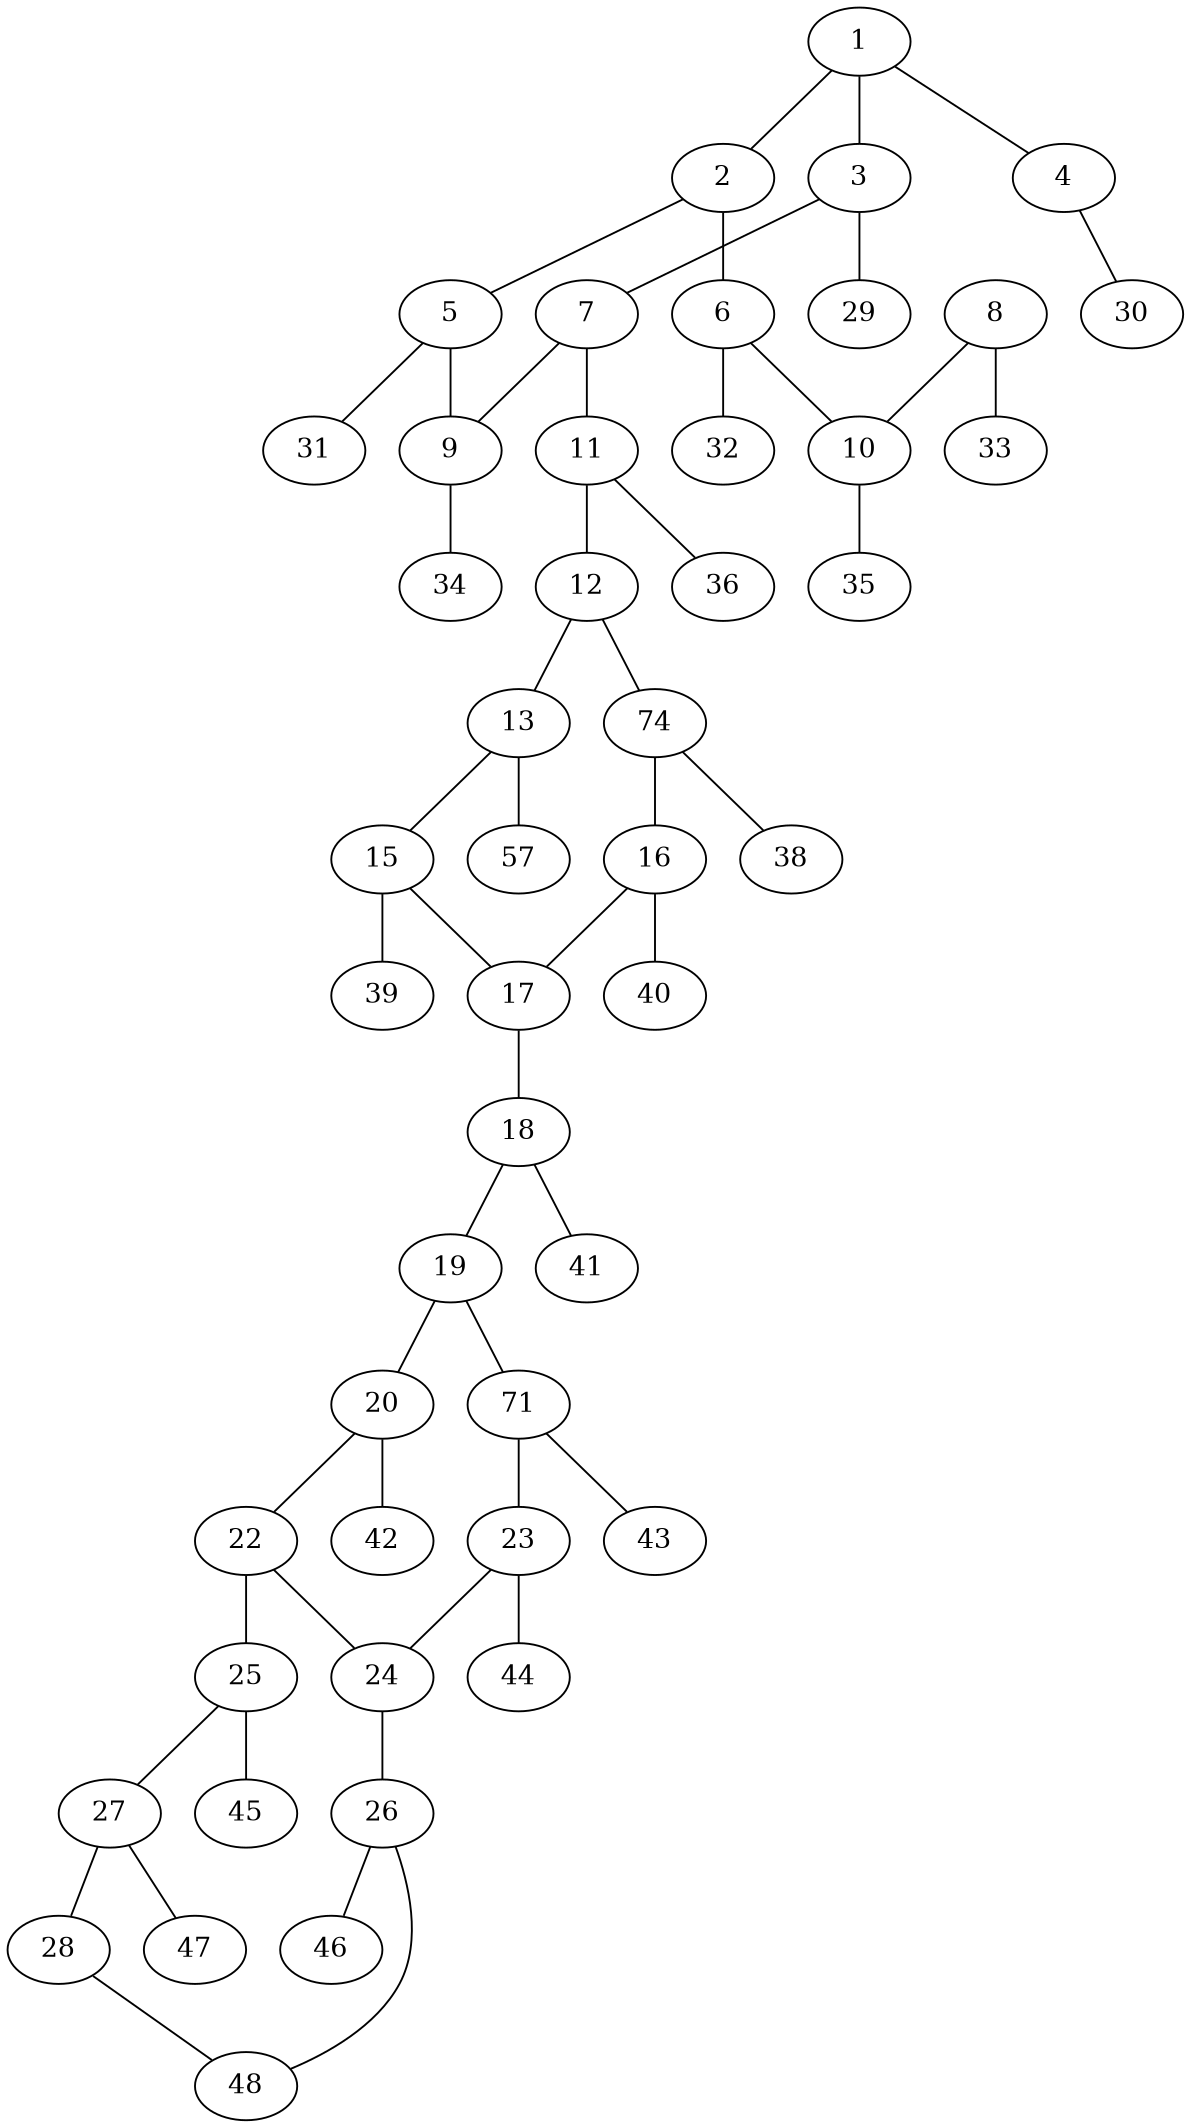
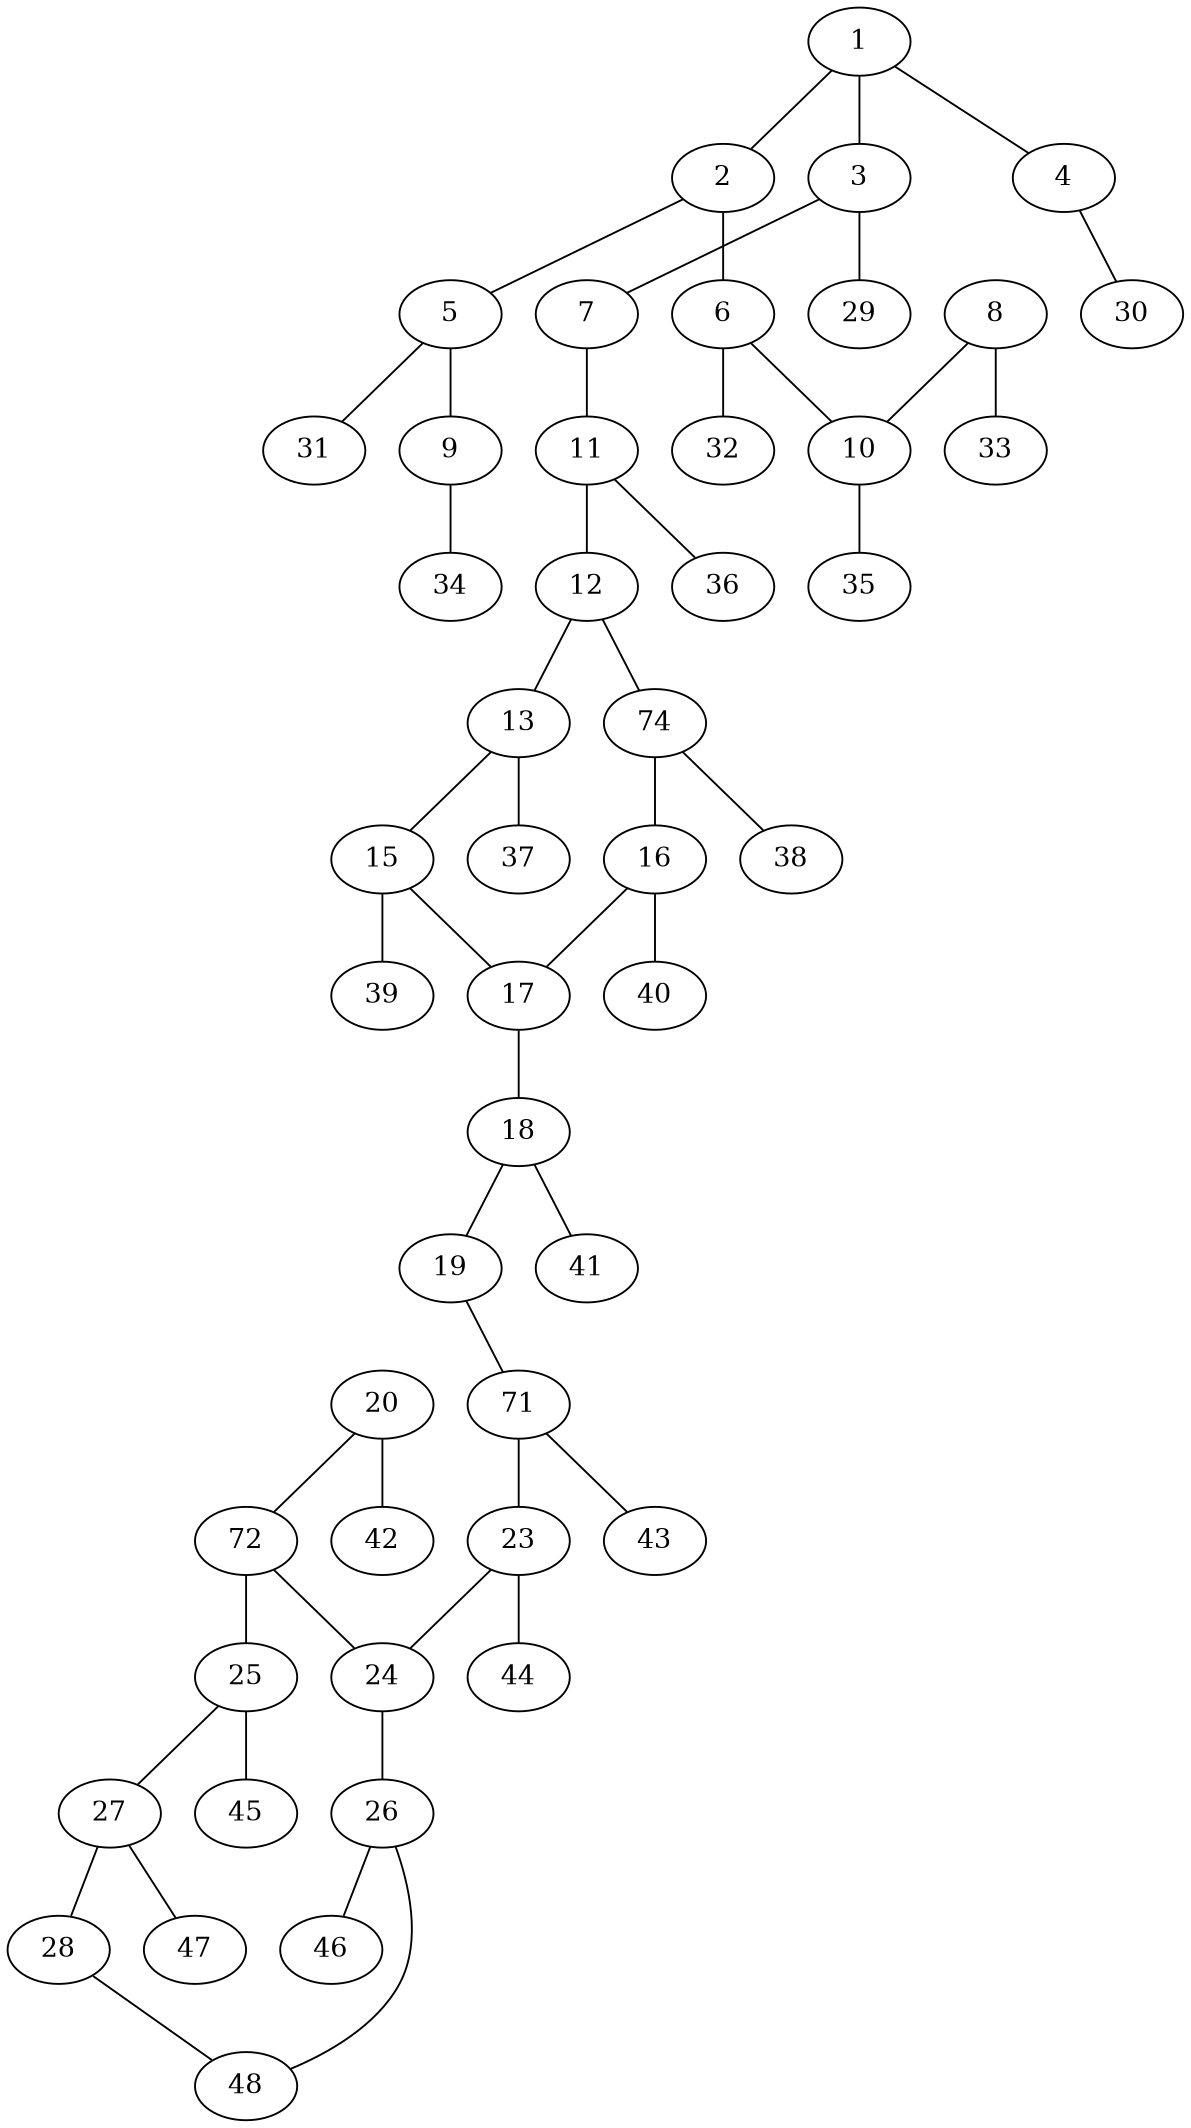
edge "7" -- "9": removed
node "57": label "57" -> "37"
edge "19" -- "20": removed
node "22": label "22" -> "72"
